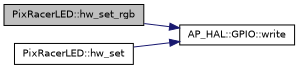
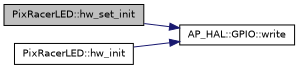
node "PixRacerLED::hw_set_rgb": label "PixRacerLED::hw_set_rgb" -> "PixRacerLED::hw_set_init"
node "PixRacerLED::hw_set": label "PixRacerLED::hw_set" -> "PixRacerLED::hw_init"
